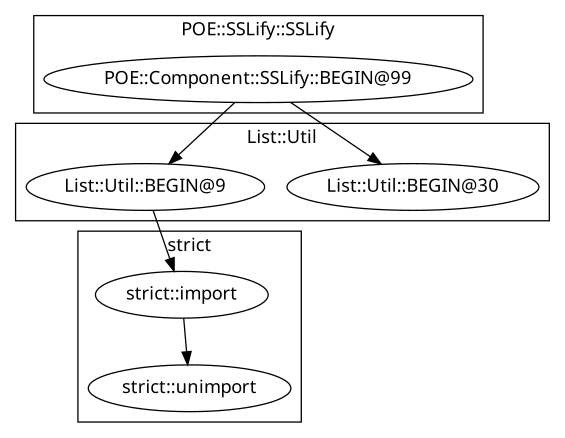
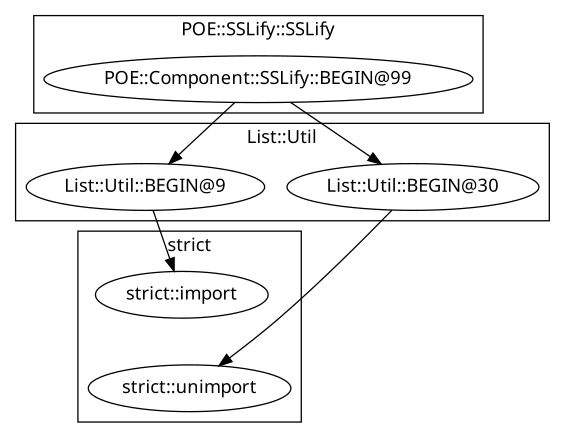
edge "strict::import" -> "strict::unimport": now "List::Util::BEGIN@30" -> "strict::unimport"
